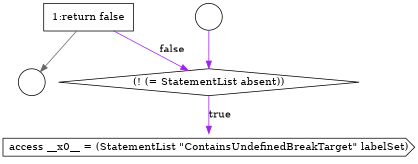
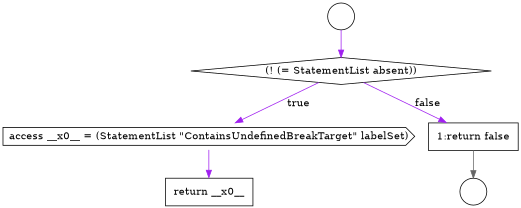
edge "1:return false" -> "(! (= StatementList absent))": reversed
node "return __x0__": added
